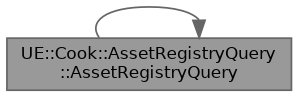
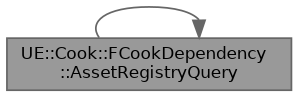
node "UE::Cook::AssetRegistryQuery ::AssetRegistryQuery": label "UE::Cook::AssetRegistryQuery ::AssetRegistryQuery" -> "UE::Cook::FCookDependency ::AssetRegistryQuery"
